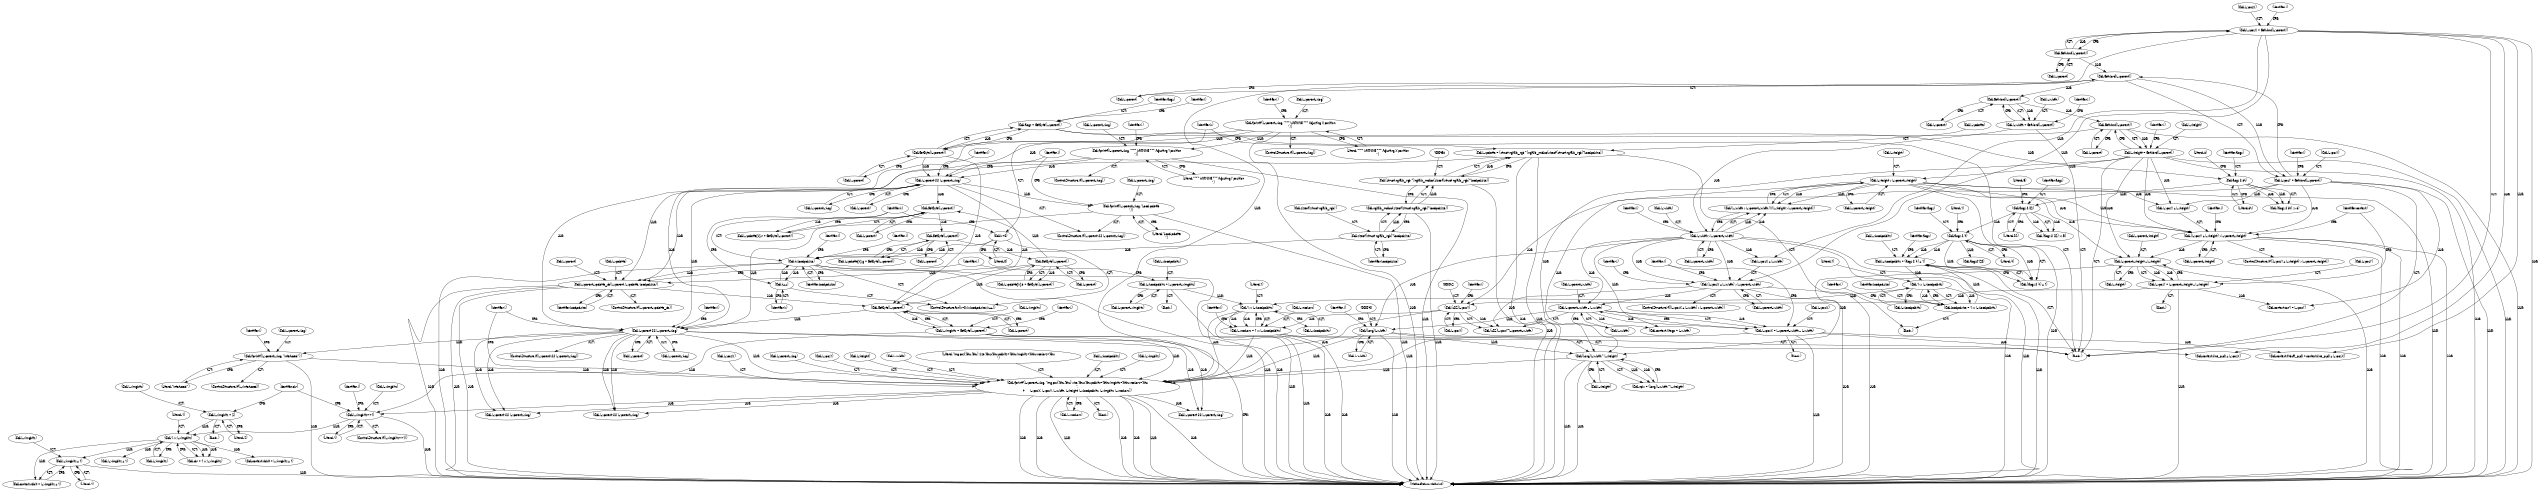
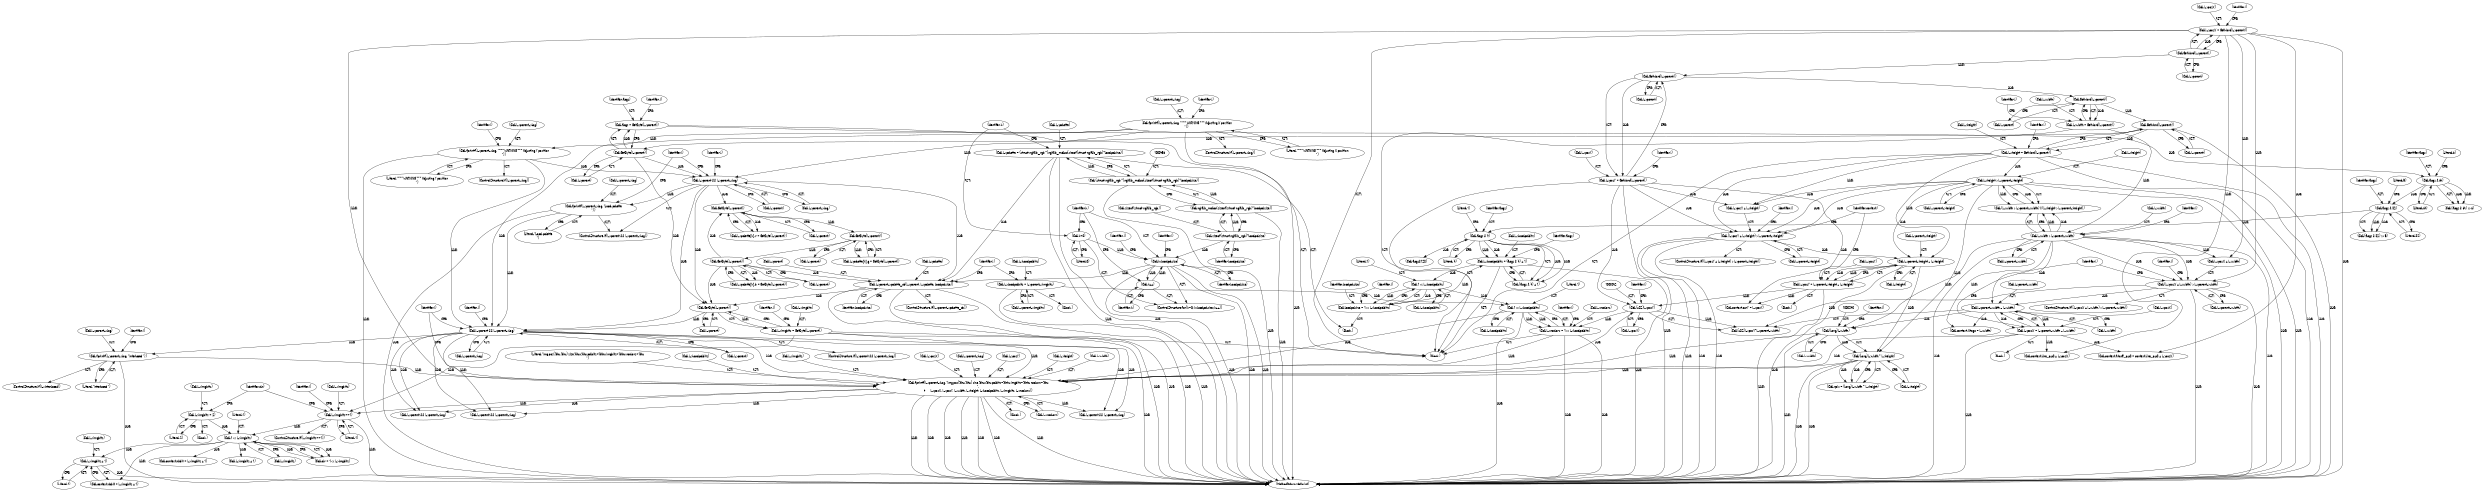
edge "(Call,i->height = GetWord(i->parent))" -> "(Call,(long)i->width * i->height)": removed, label "DDG:"
edge "(Call,i->imgbits = GetByte(i->parent))" -> "(MethodReturn,static int)": label "CFG: " -> "DDG: "
